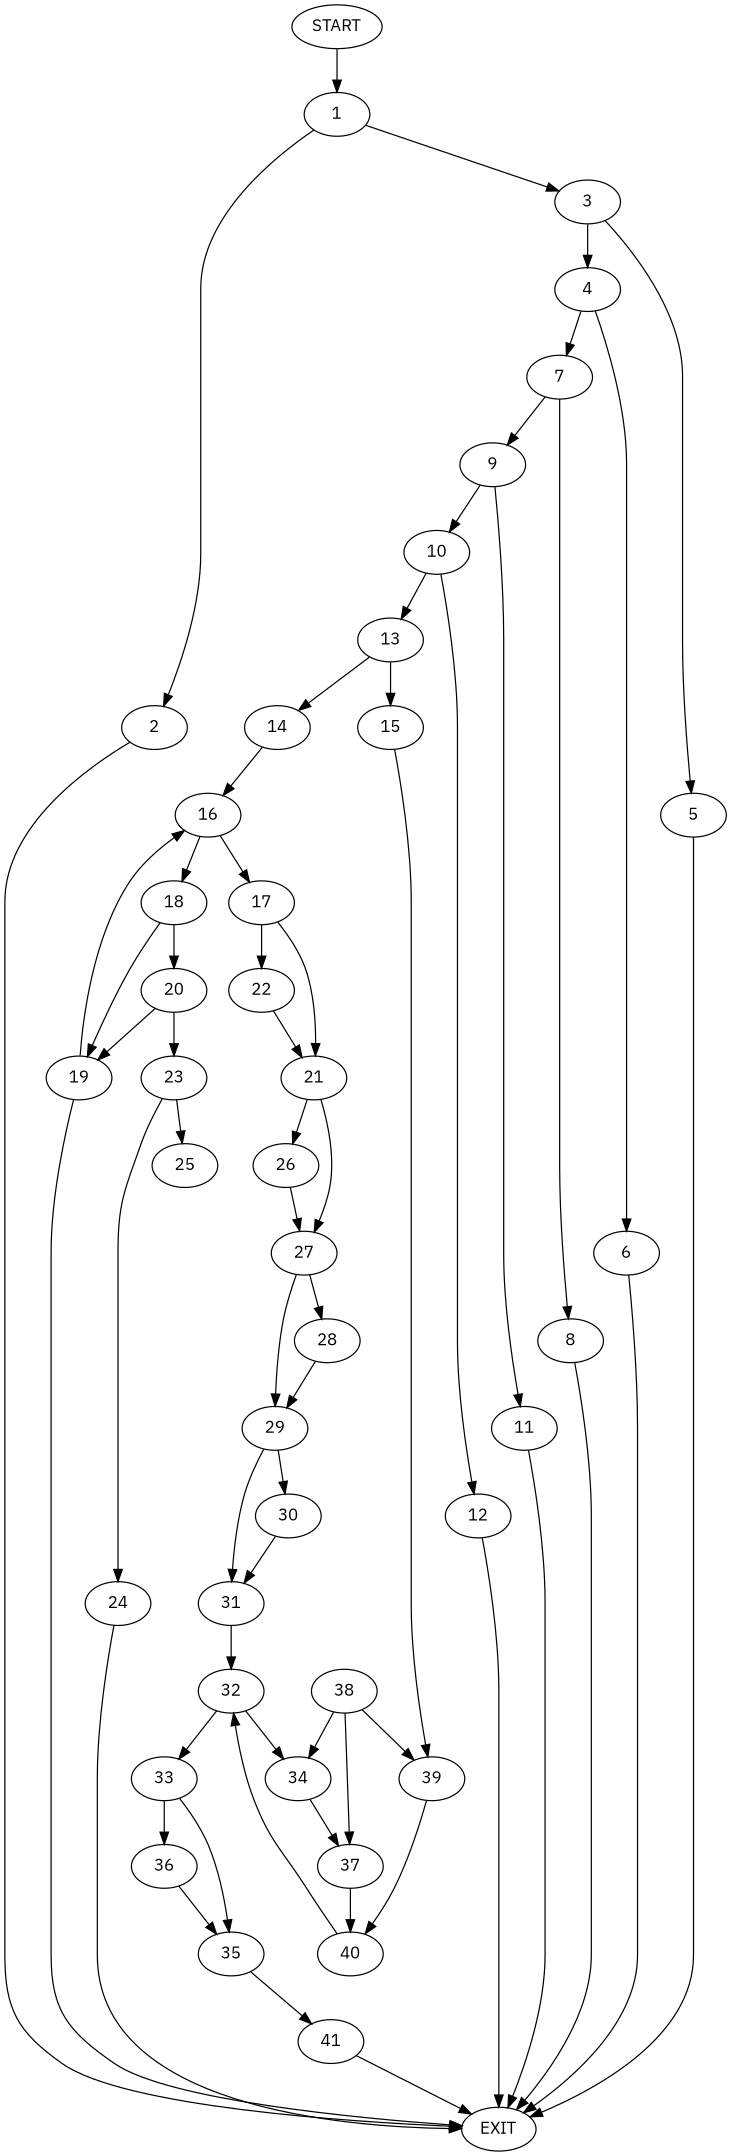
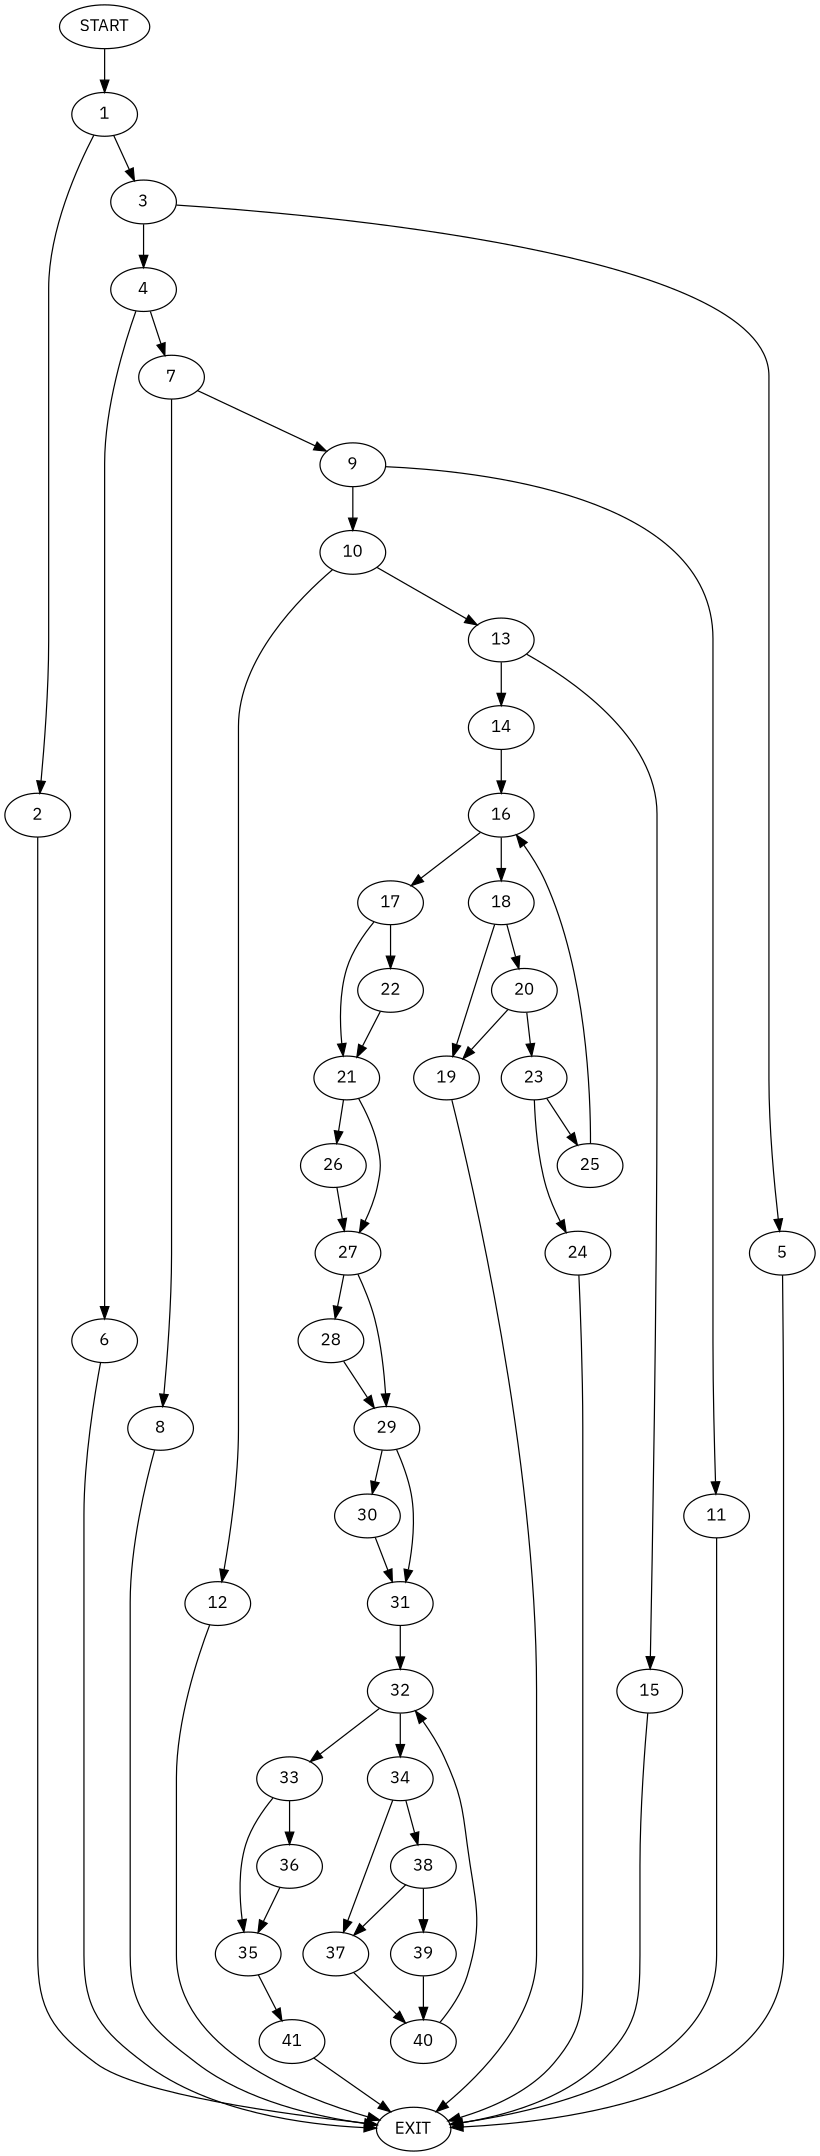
edge "19" -> "16": now "25" -> "16"
edge "15" -> "39": now "15" -> "EXIT"
edge "38" -> "34": reversed
